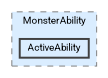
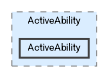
cluster "MonsterAbility": label "MonsterAbility" -> "ActiveAbility"
